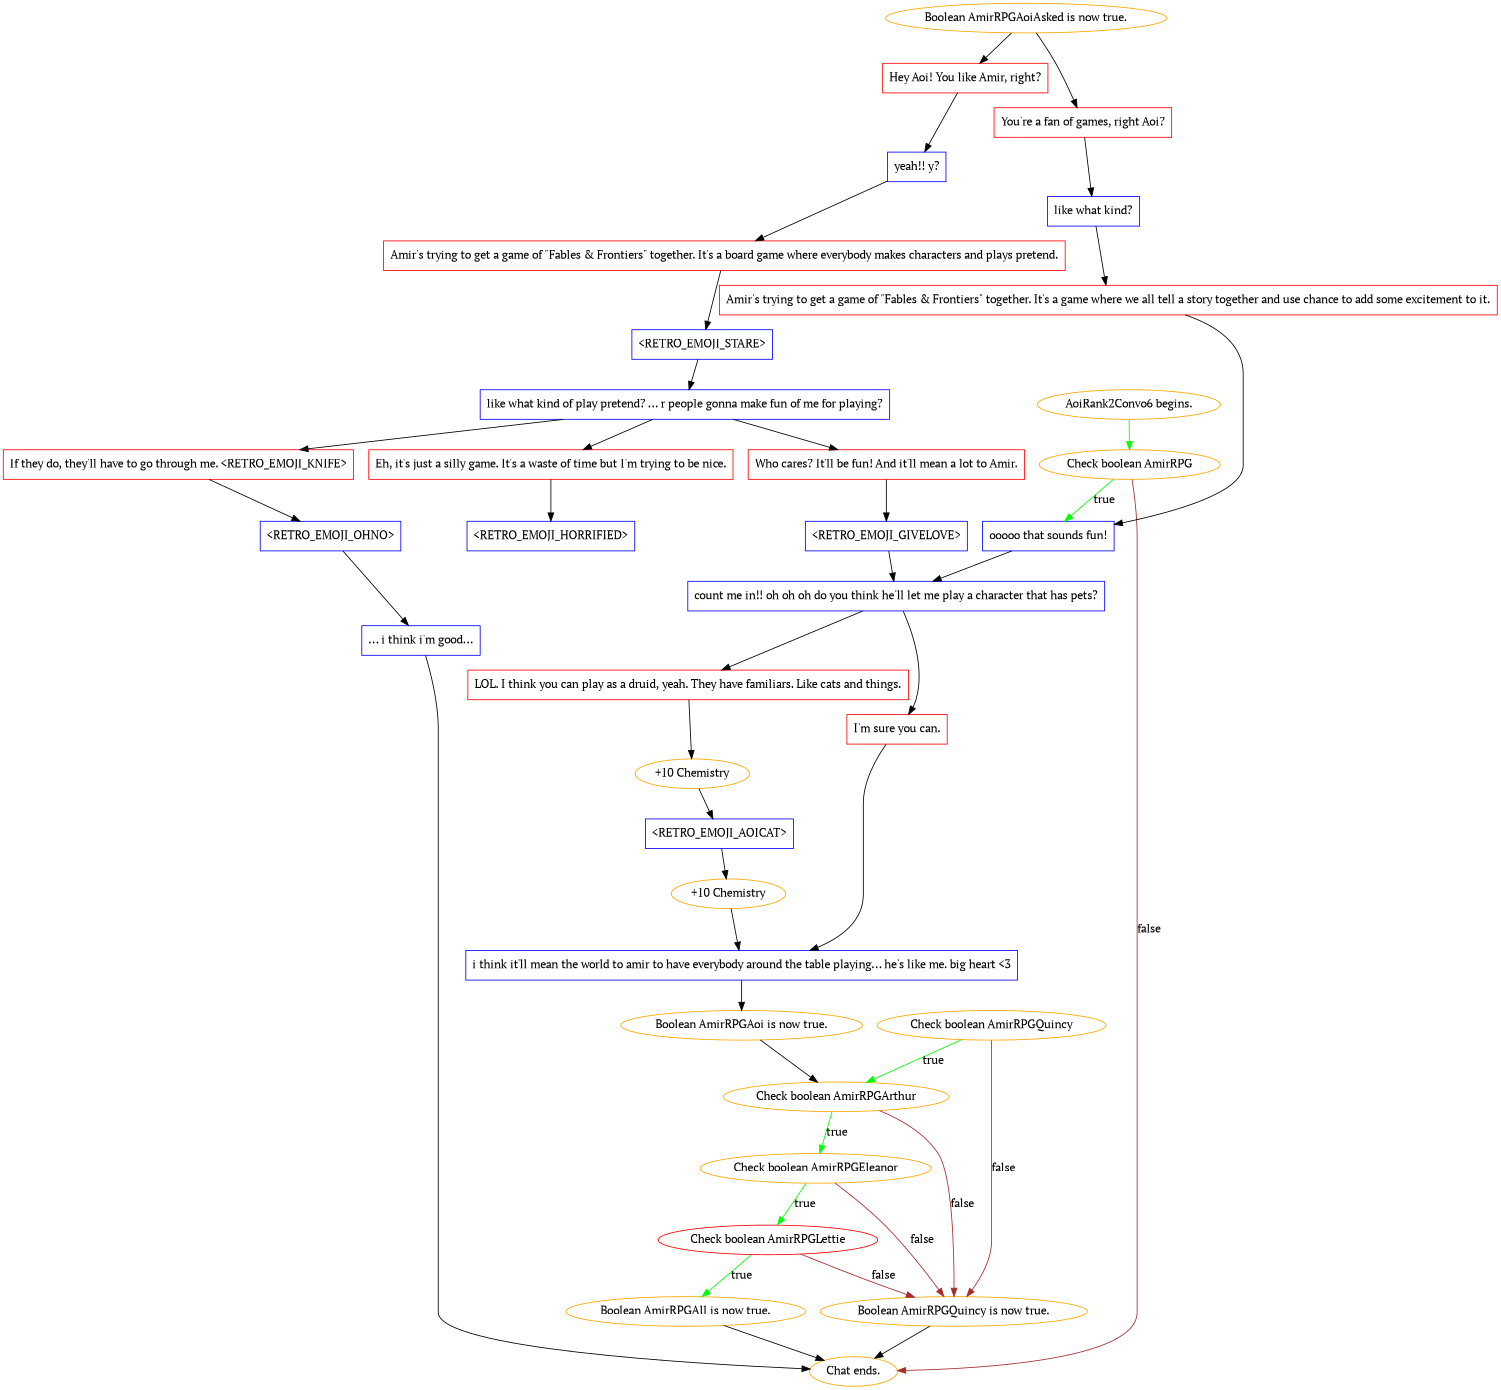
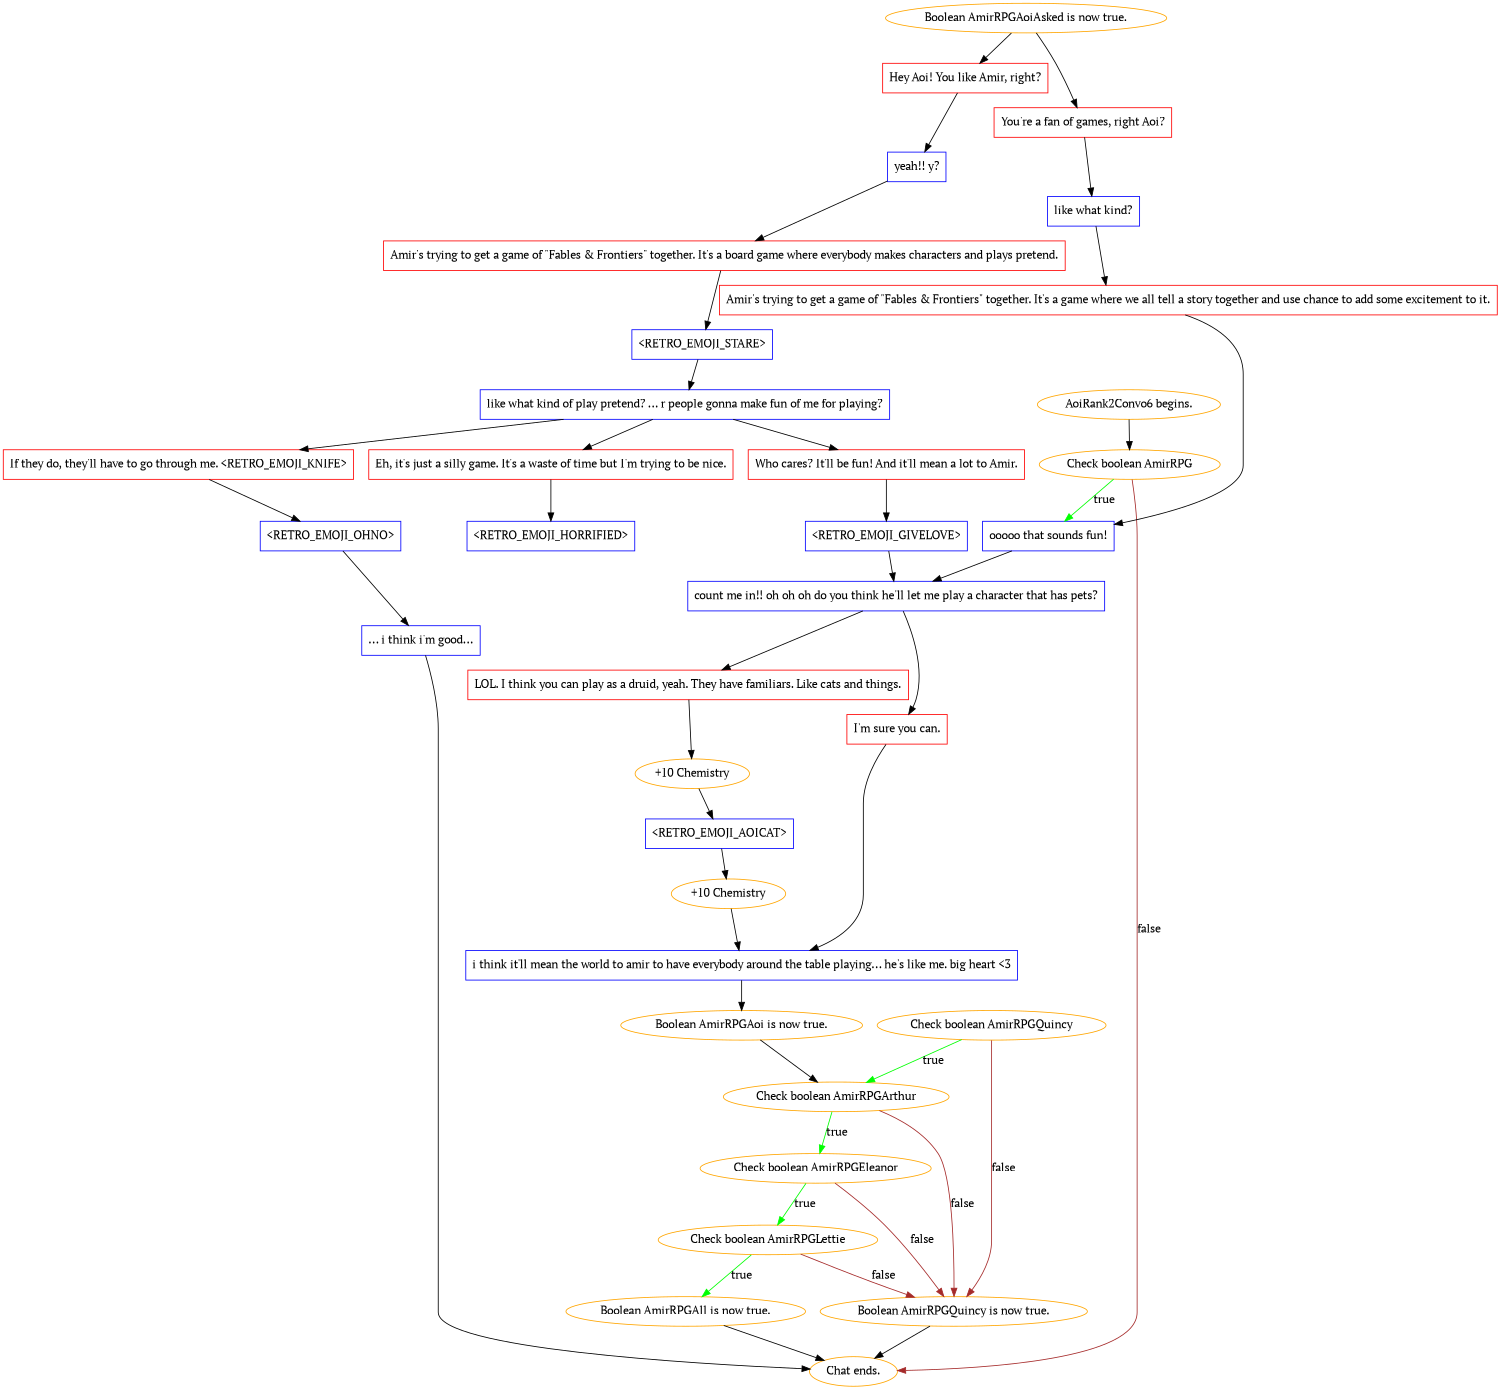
edge "AoiRank2Convo6 begins." -> "Check boolean AmirRPG": color green -> black
node "Check boolean AmirRPGLettie": color red -> orange
